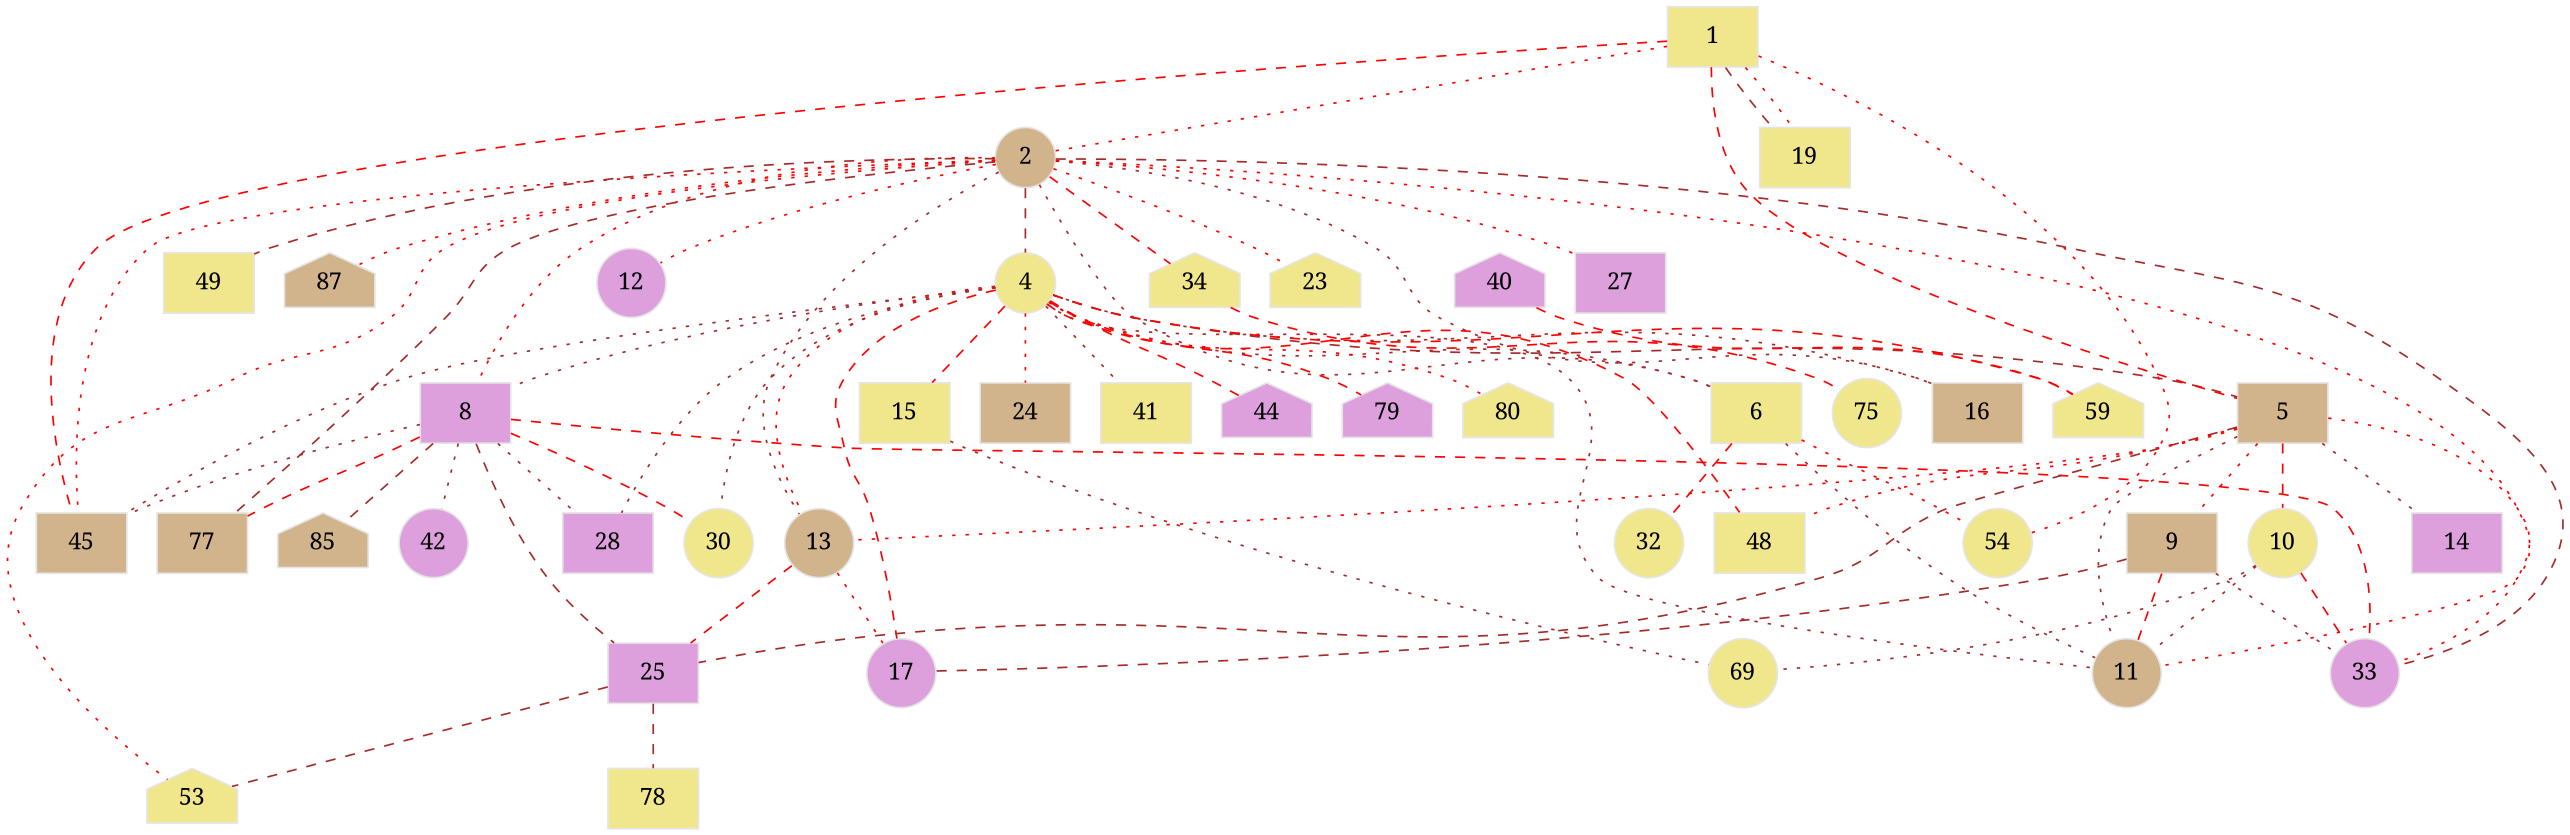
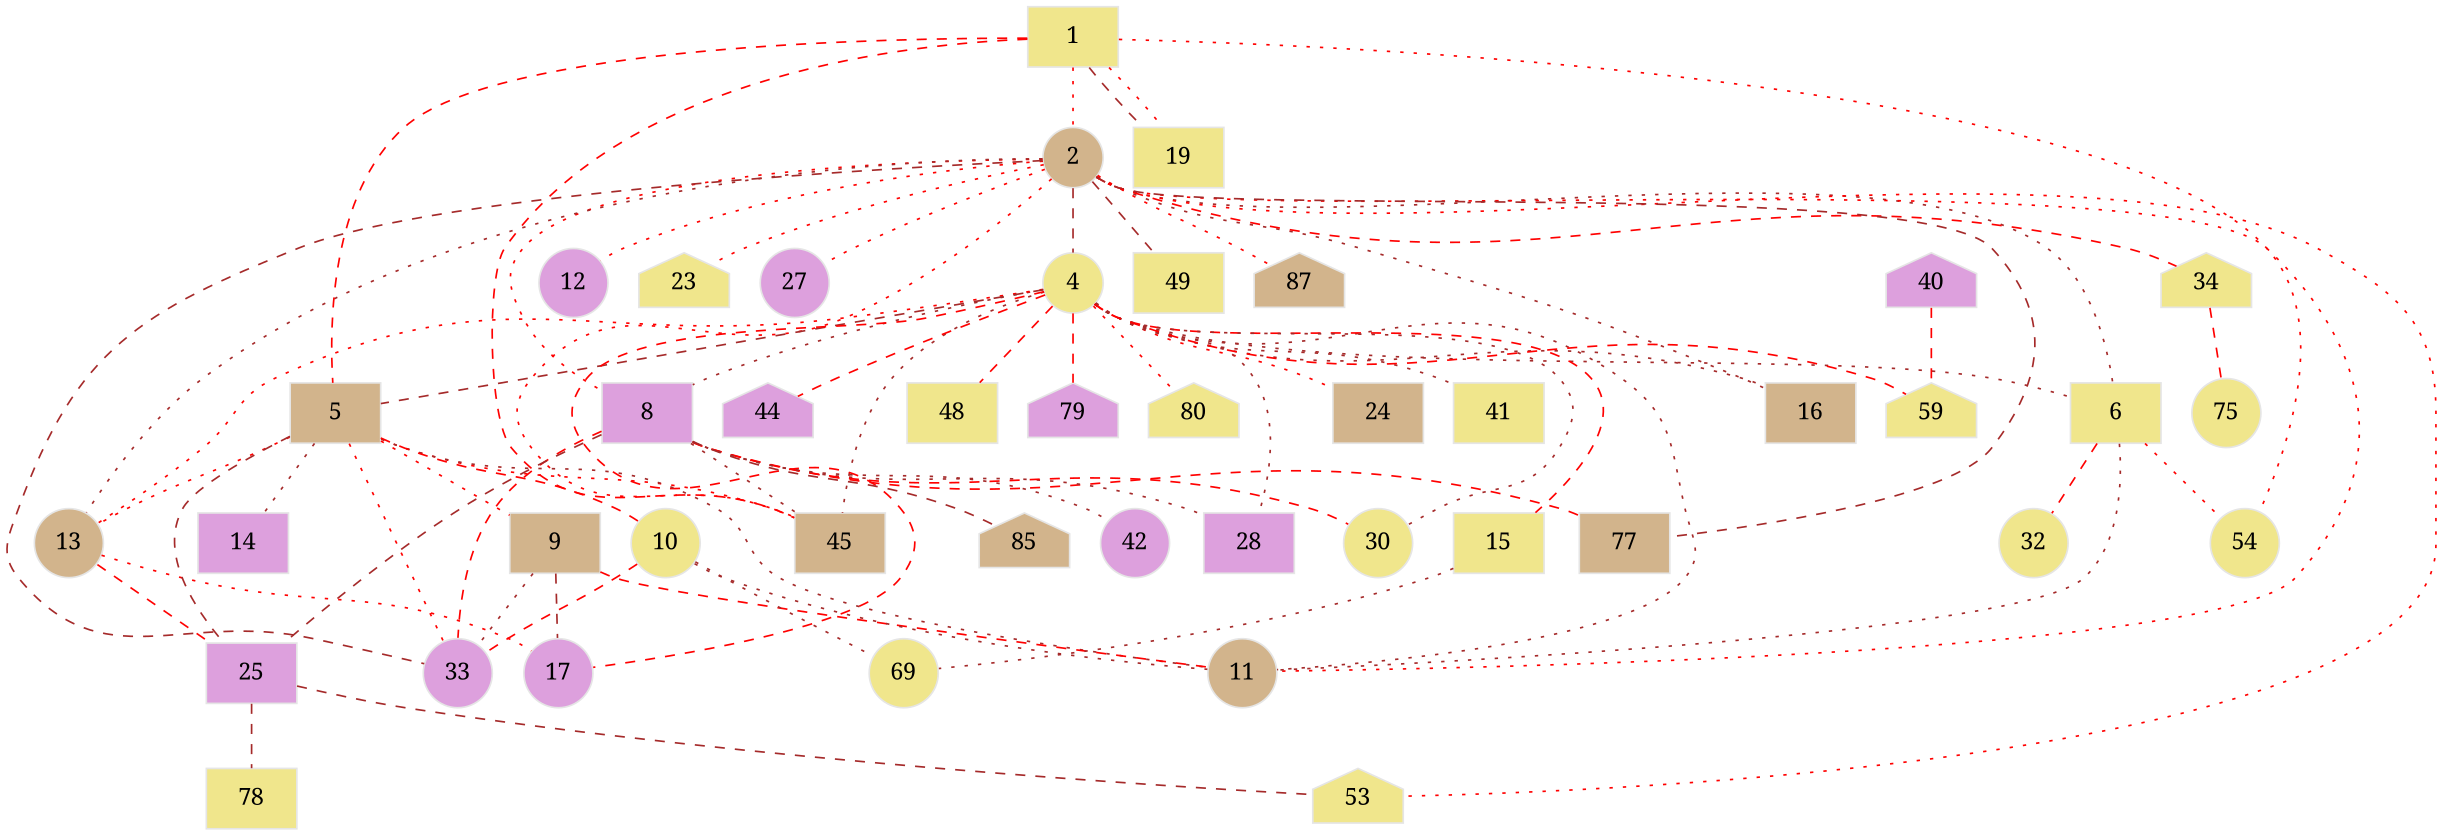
node "27": shape box -> circle
edge "5" -- "48": now "5" -- "45"
